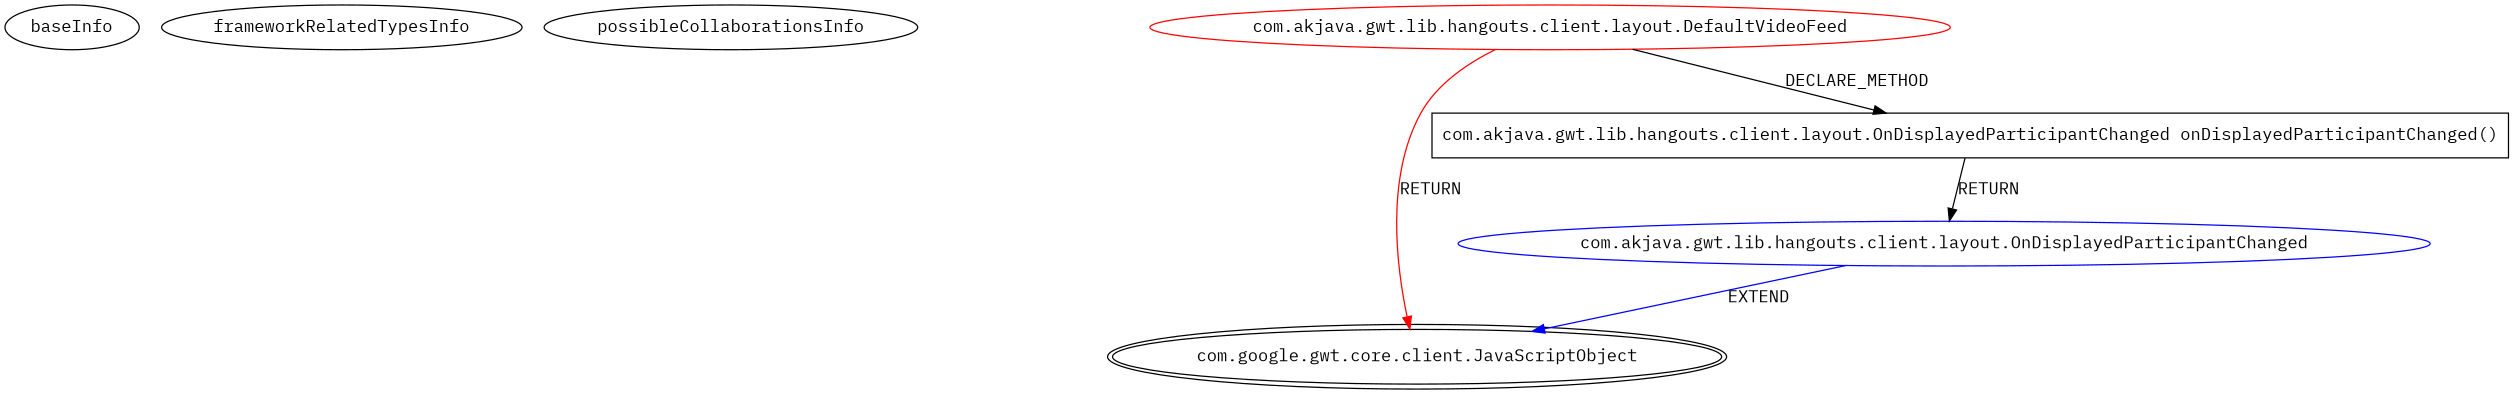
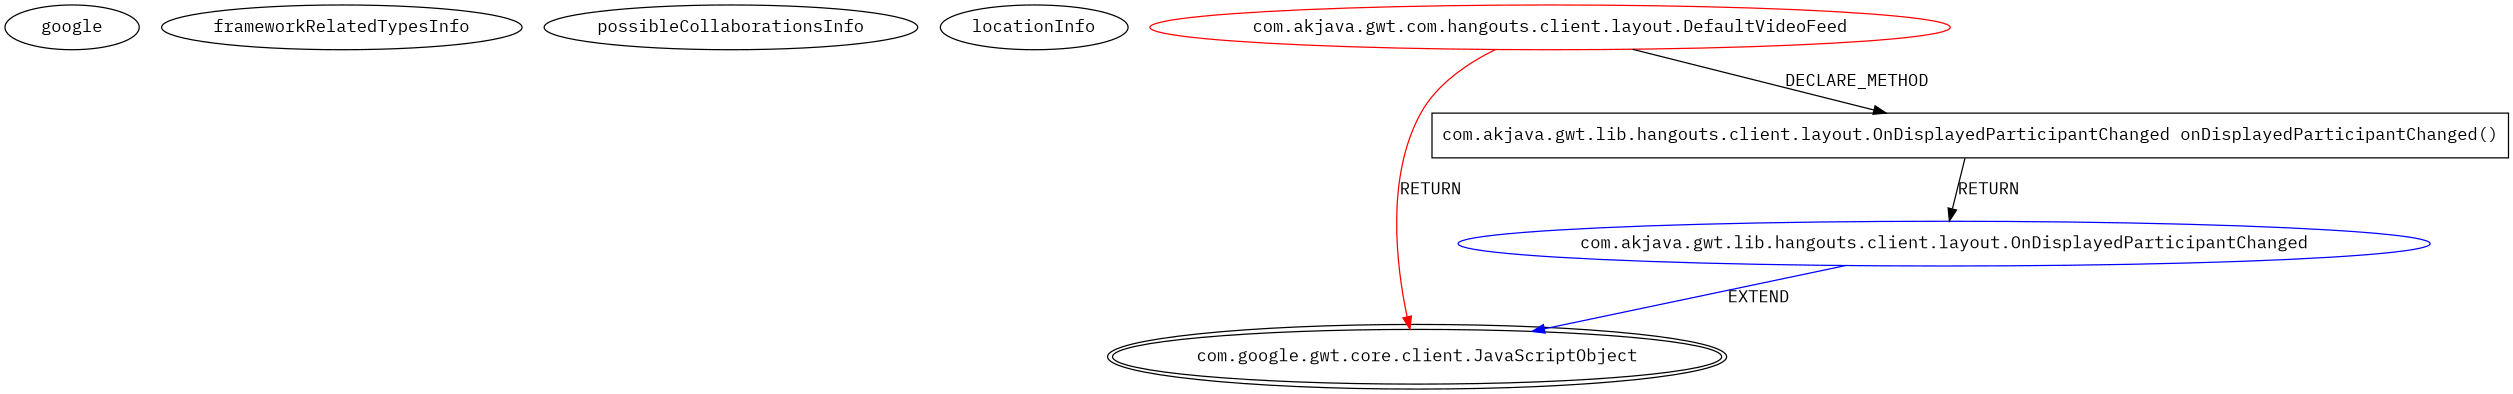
node "baseInfo": label "baseInfo" -> "google"
node "locationInfo": added
node "com.akjava.gwt.lib.hangouts.client.layout.DefaultVideoFeed": label "com.akjava.gwt.lib.hangouts.client.layout.DefaultVideoFeed" -> "com.akjava.gwt.com.hangouts.client.layout.DefaultVideoFeed"
